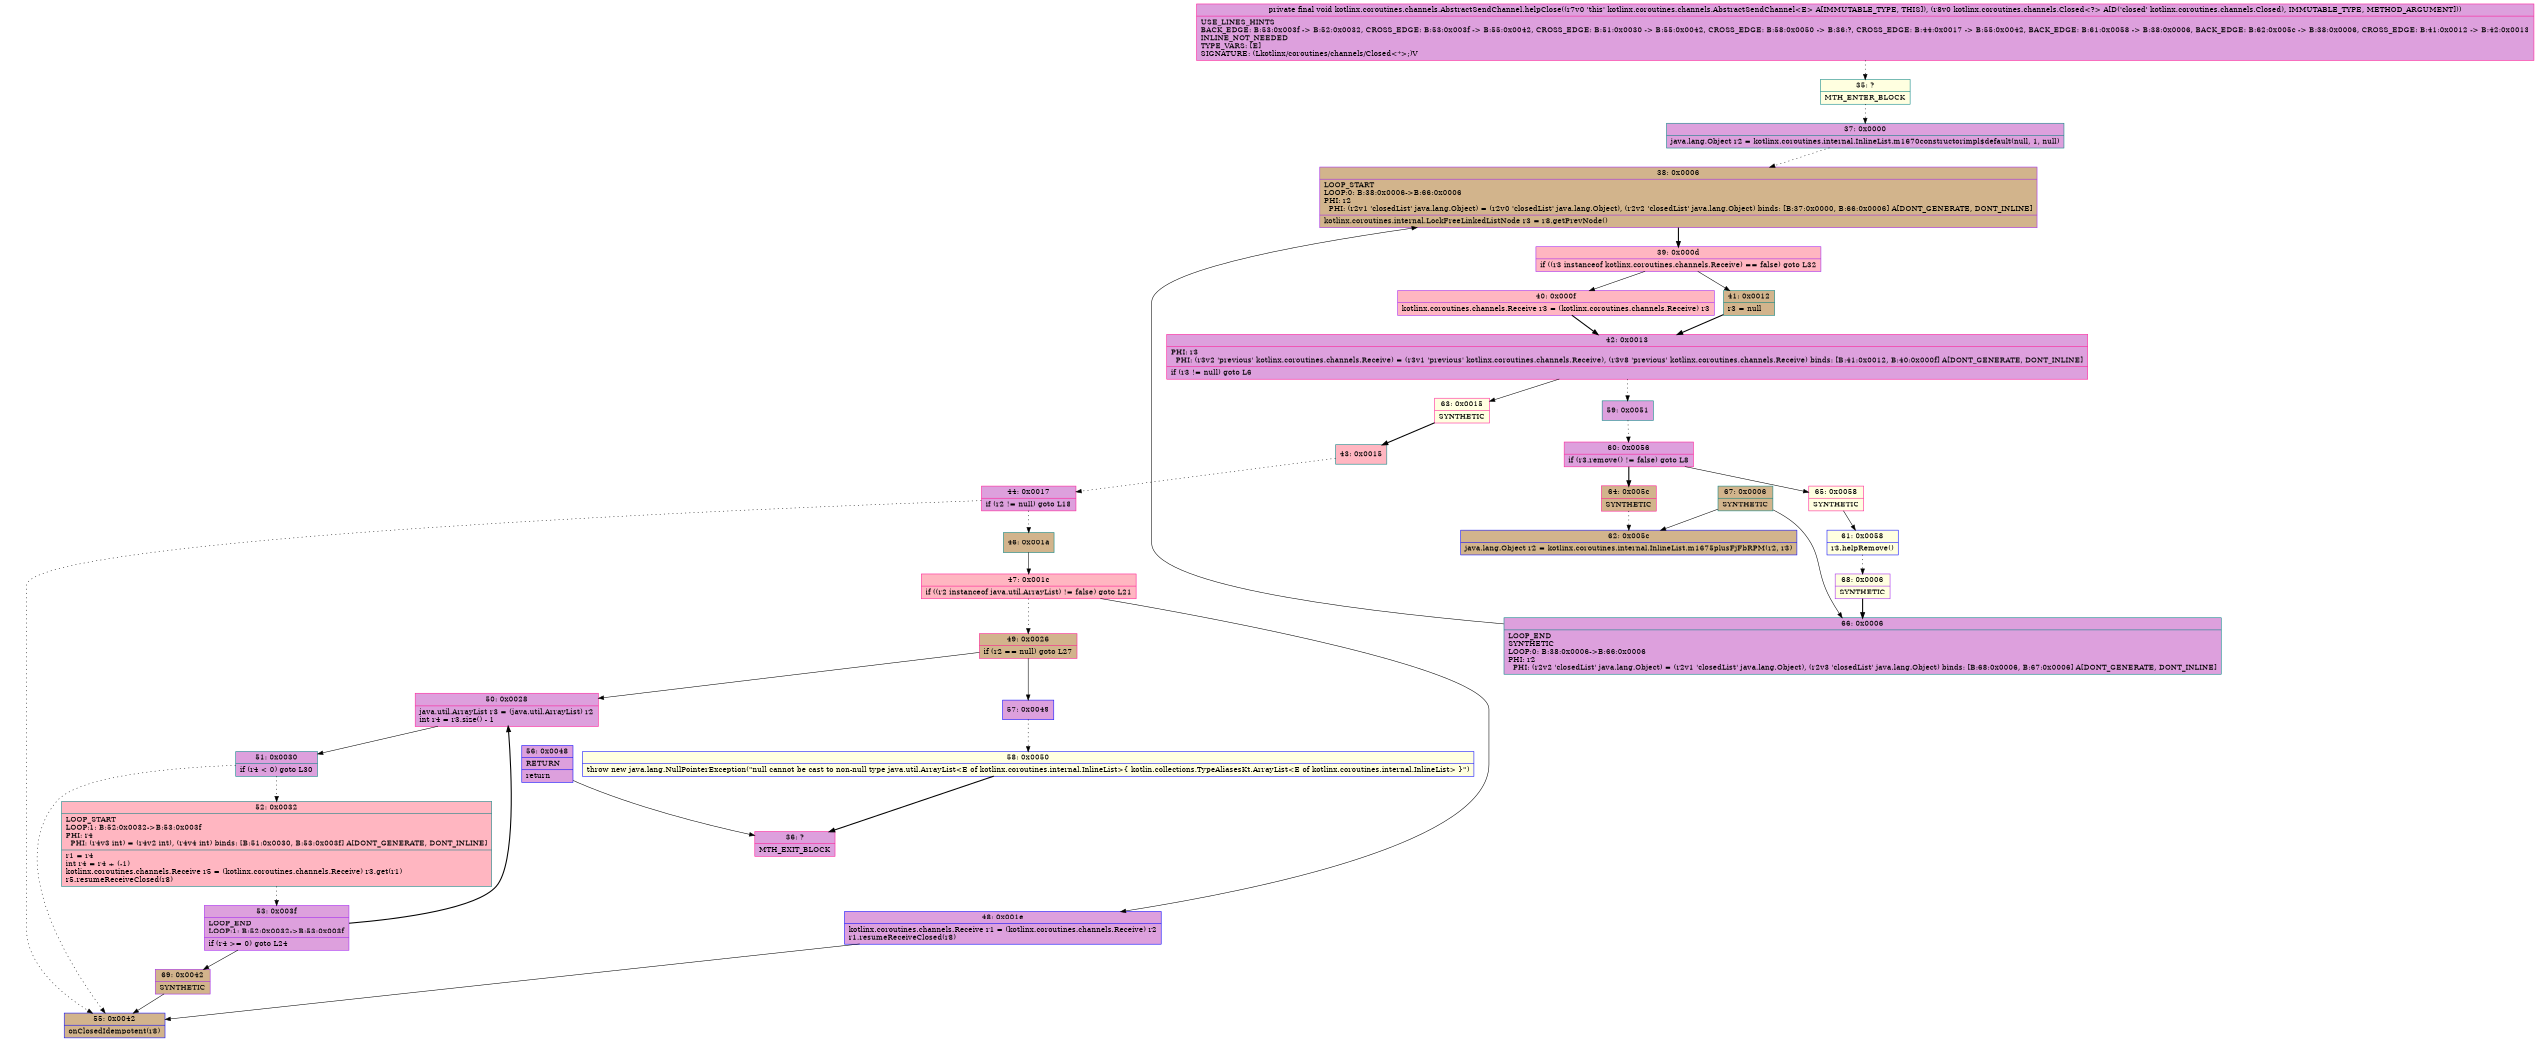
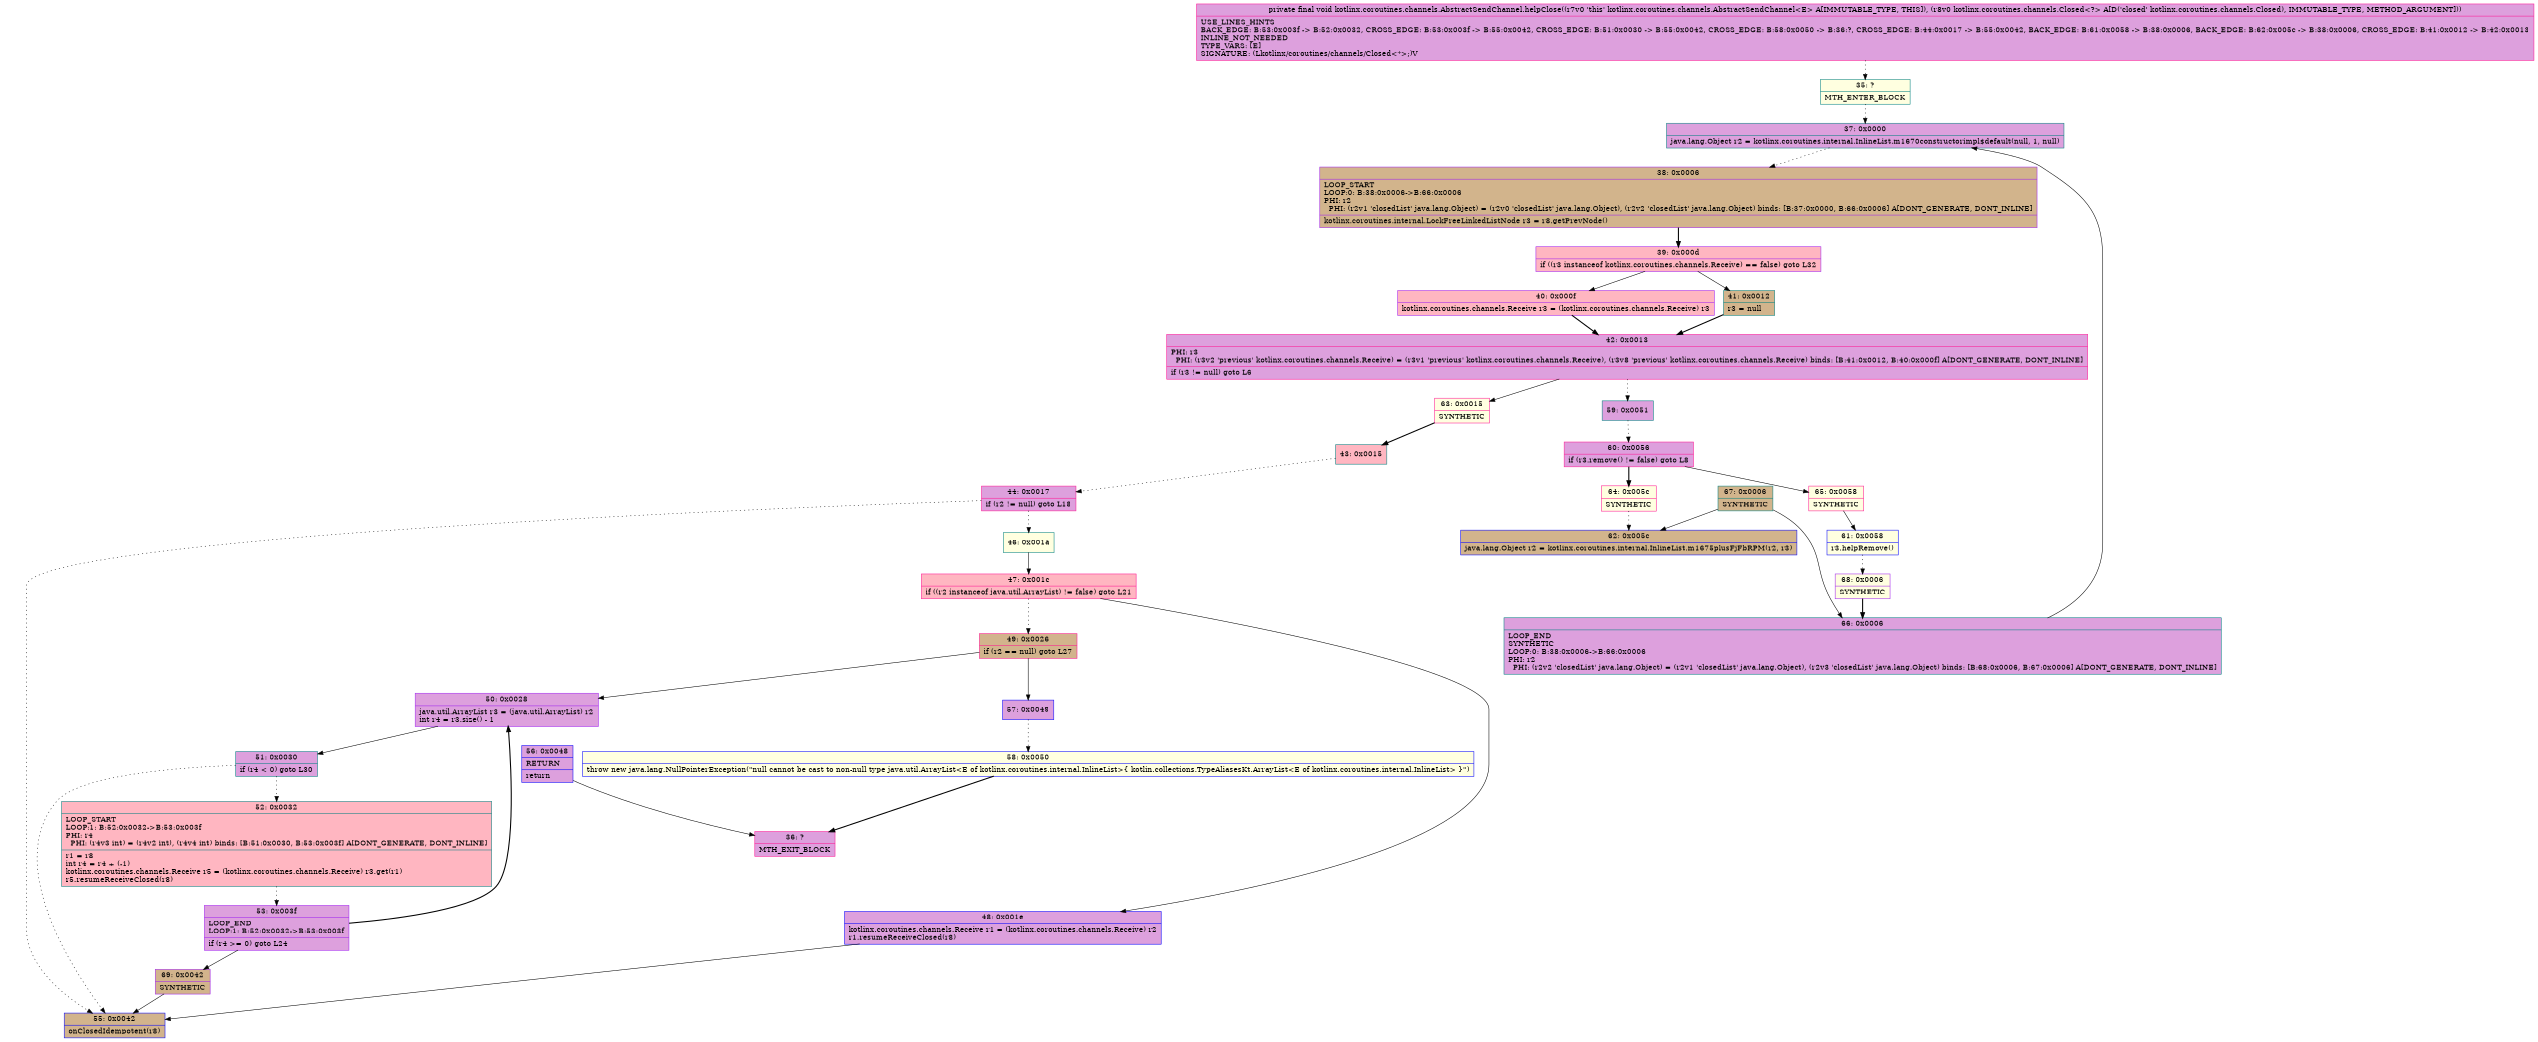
edge "66: 0x0006" -> "38: 0x0006": now "66: 0x0006" -> "37: 0x0000"
node "64: 0x005c": fillcolor tan -> lightyellow
node "46: 0x001a": fillcolor tan -> lightyellow
node "50: 0x0028": color deeppink -> purple
node "52: 0x0032": text "r1 = r4" -> "r1 = r8"
